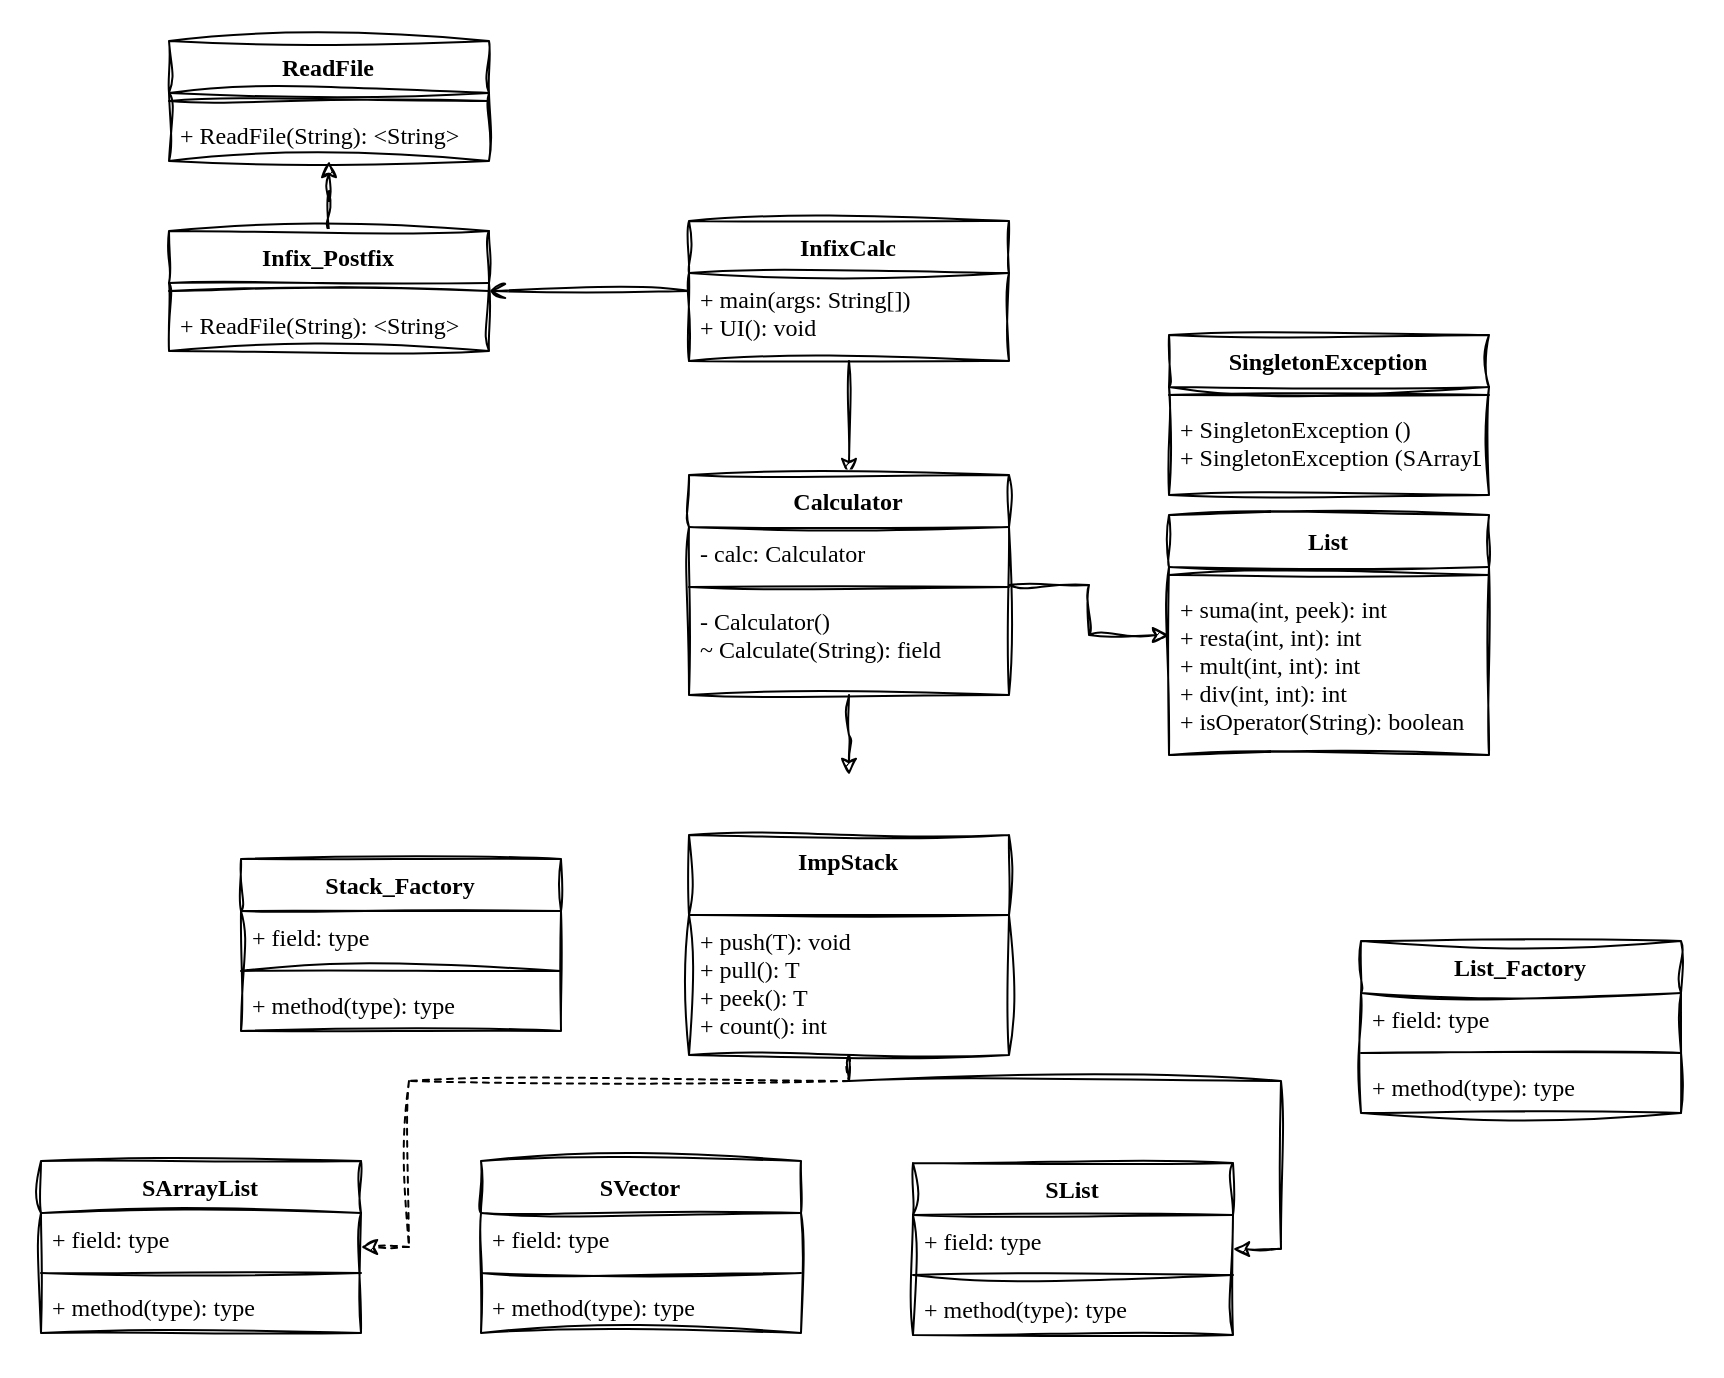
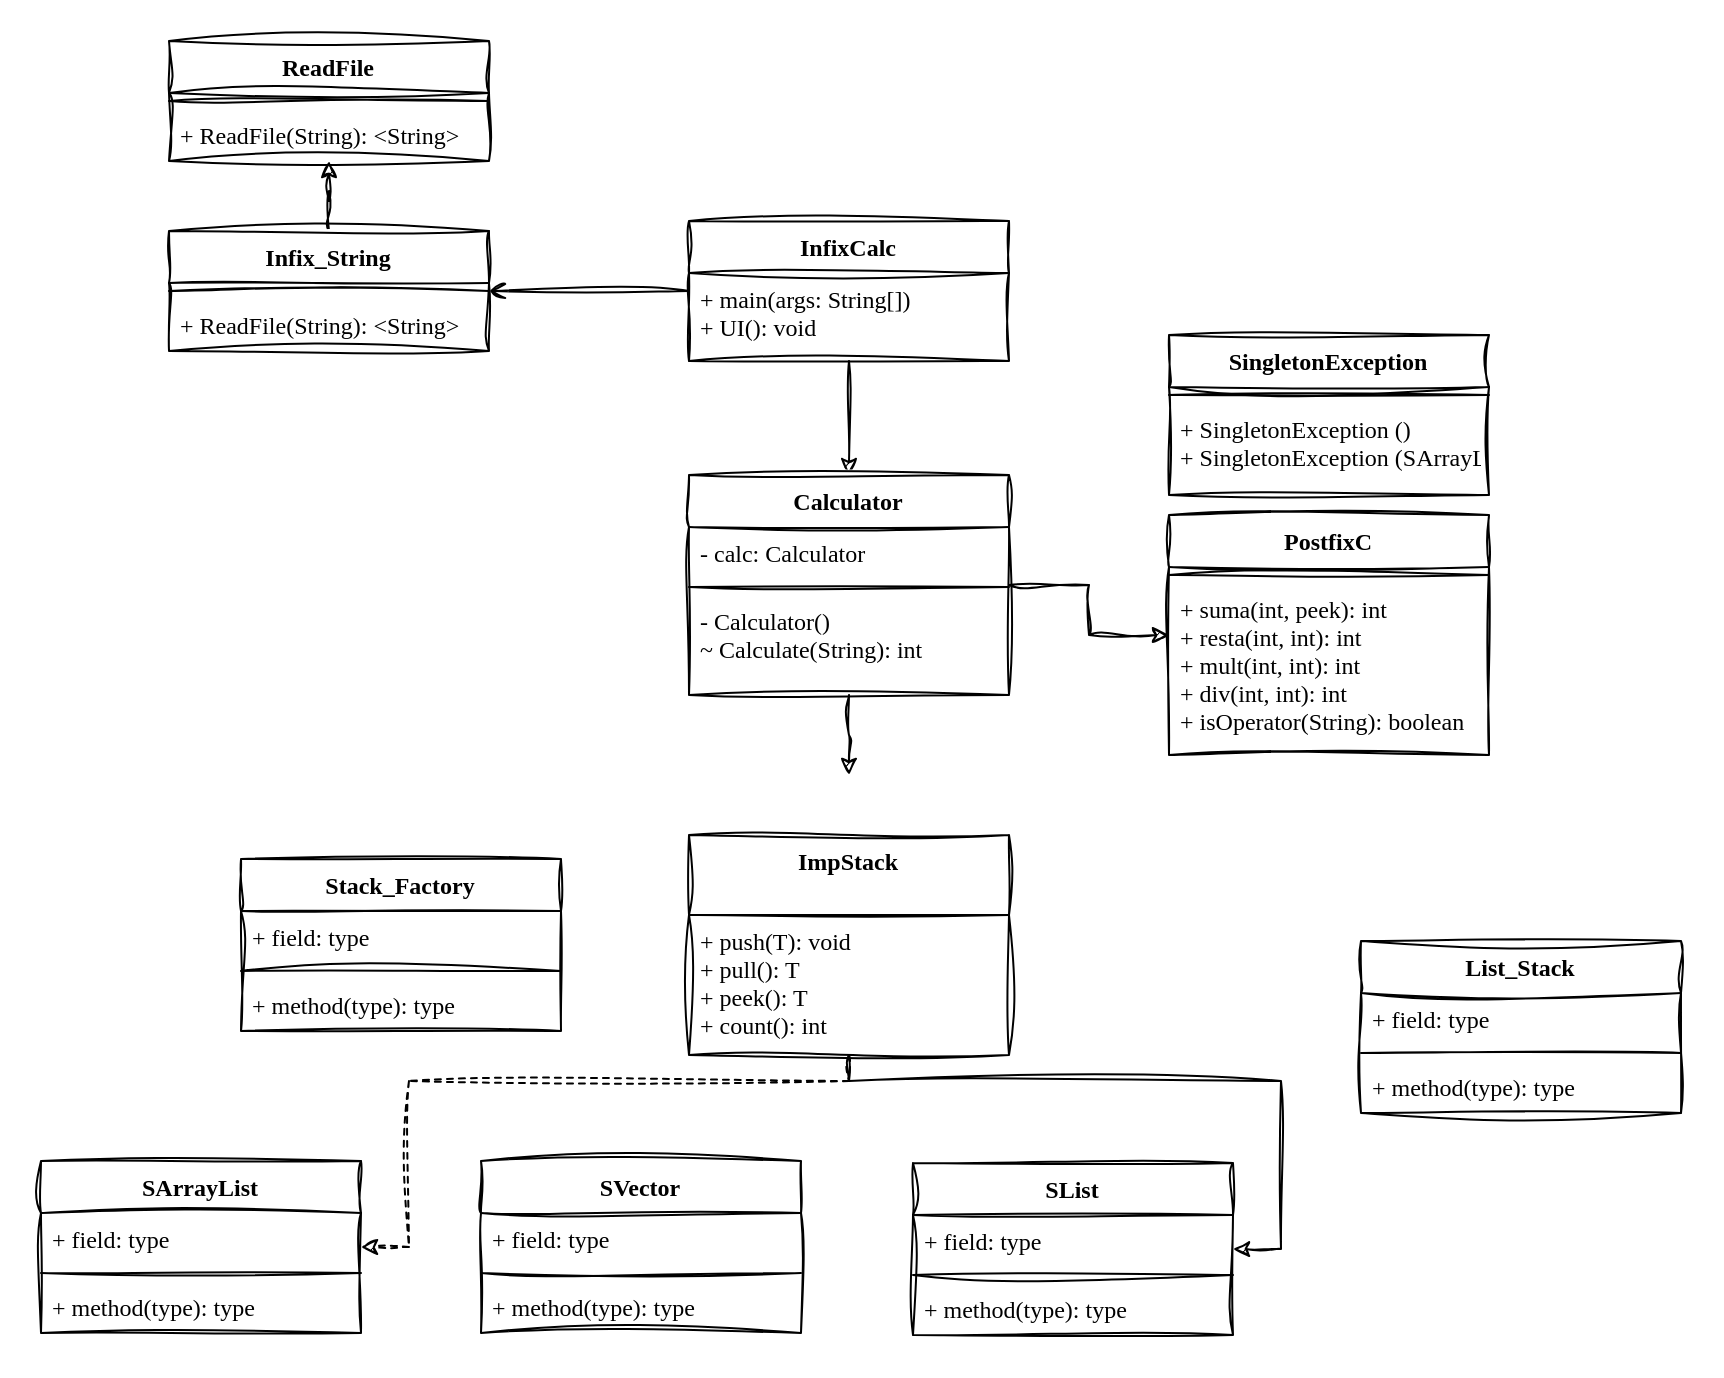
node "Infix_Postfix": label "Infix_Postfix" -> "Infix_String"
node "List": label "List" -> "PostfixC"
node "- Calculator() ~ Calculate(String): field": label "- Calculator() ~ Calculate(String): field" -> "- Calculator() ~ Calculate(String): int"
node "List_Factory": label "List_Factory" -> "List_Stack"
